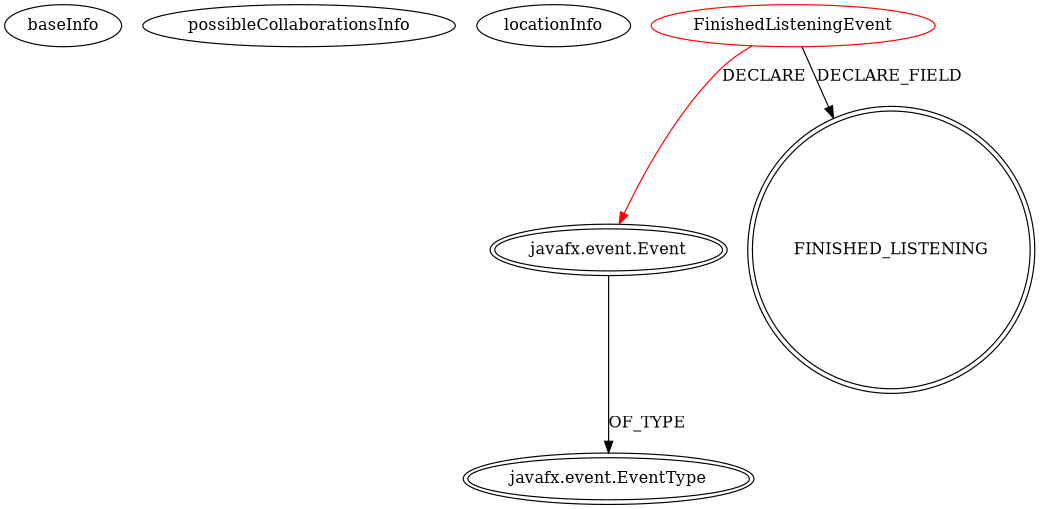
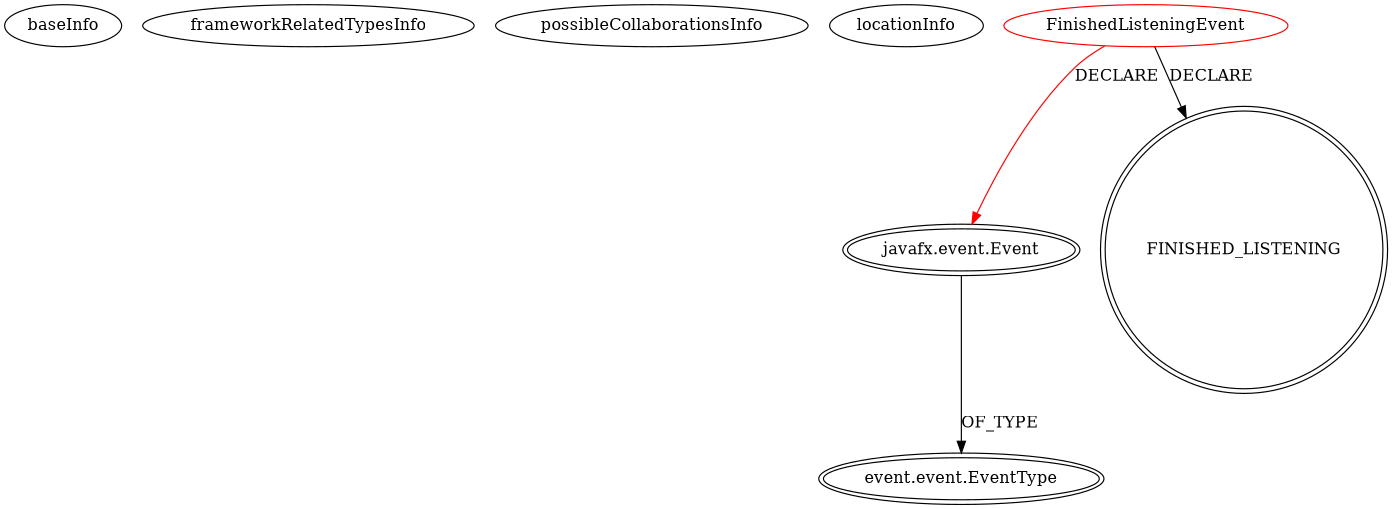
node "frameworkRelatedTypesInfo": added
edge "FinishedListeningEvent" -> "FINISHED_LISTENING": label "DECLARE_FIELD" -> "DECLARE"
node "javafx.event.EventType": label "javafx.event.EventType" -> "event.event.EventType"
